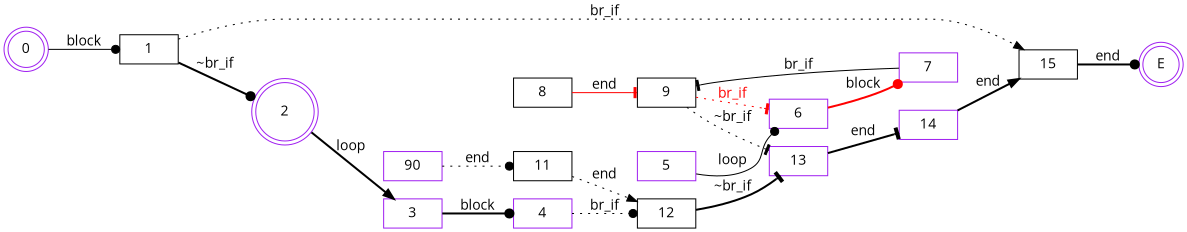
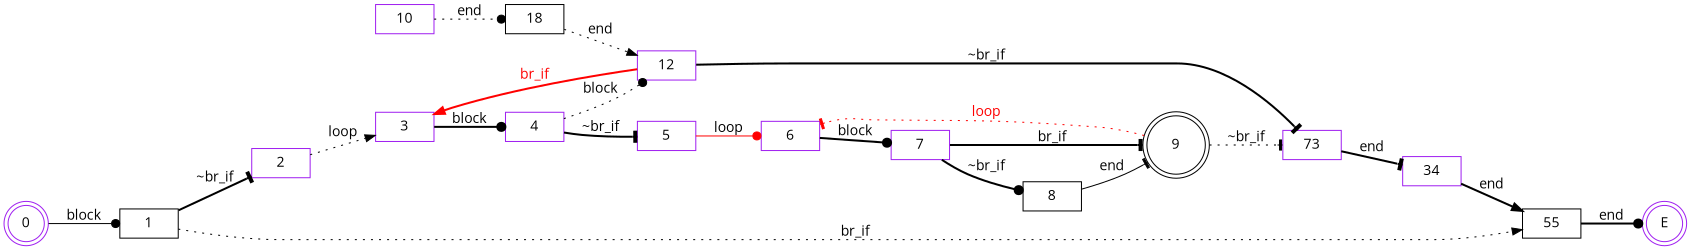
node "15": label "15" -> "55"
edge "7" -> "9": style solid -> bold
edge "1" -> "2": arrowhead dot -> tee
edge "12" -> "3": added, label "br_if"
edge "8" -> "9": color red -> black
node "9": shape box -> doublecircle
edge "9" -> "6": label "br_if" -> "loop"
edge "6" -> "7": color red -> black
node "2": shape doublecircle -> box
node "14": label "14" -> "34"
edge "4" -> "5": added, label "~br_if"
node "13": label "13" -> "73"
edge "2" -> "3": style bold -> dotted
node "90": label "90" -> "10"
node "11": label "11" -> "18"
edge "5" -> "6": color black -> red
edge "7" -> "8": added, label "~br_if"
edge "4" -> "12": label "br_if" -> "block"
node "12": color black -> purple
